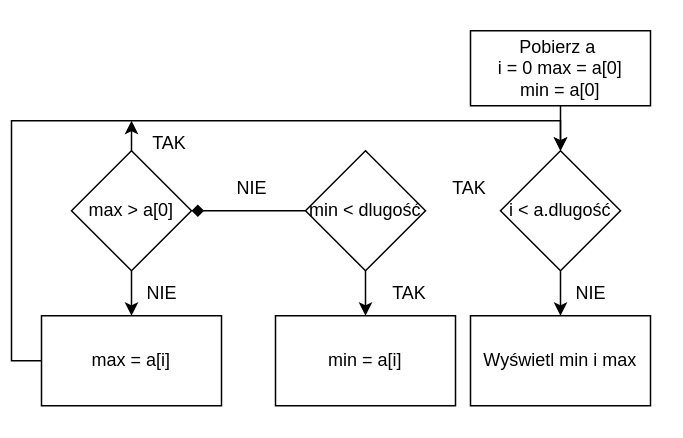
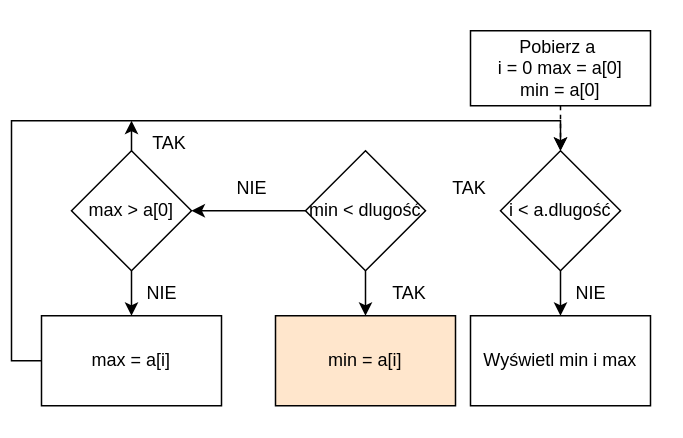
edge "Pobierz a i = 0 max = a[0] min = a[0]" -> "i < a.dlugość": style solid -> dashed
edge "min < dlugość" -> "max > a[0]": arrowhead diamond -> classic
node "min = a[i]": fillcolor #ffffff -> #ffe6cc
